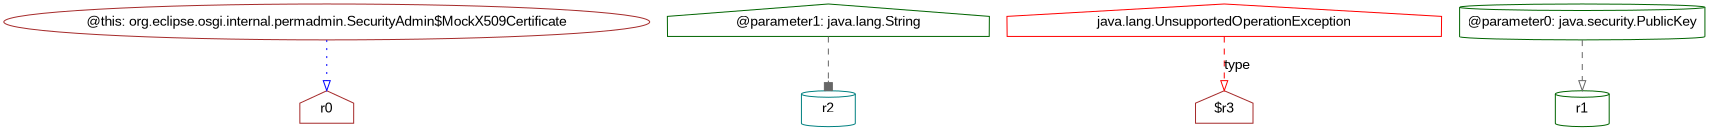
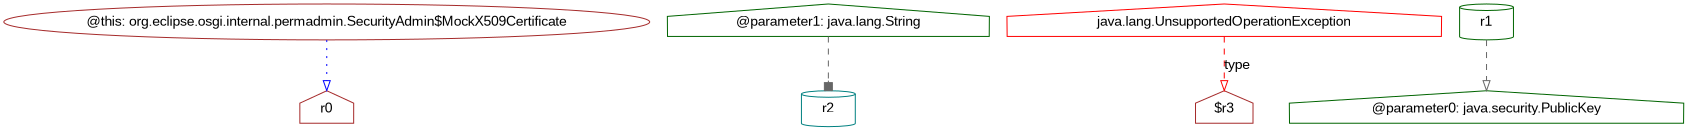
node "@parameter0: java.security.PublicKey": shape cylinder -> house
edge "@parameter0: java.security.PublicKey" -> "r1": reversed
